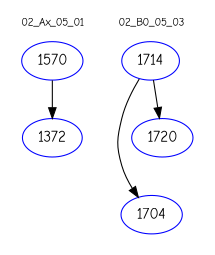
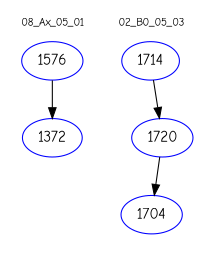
cluster "02_Ax_05_01": label "02_Ax_05_01" -> "08_Ax_05_01"
node "1570": label "1570" -> "1576"
edge "1714" -> "1704": now "1720" -> "1704"
